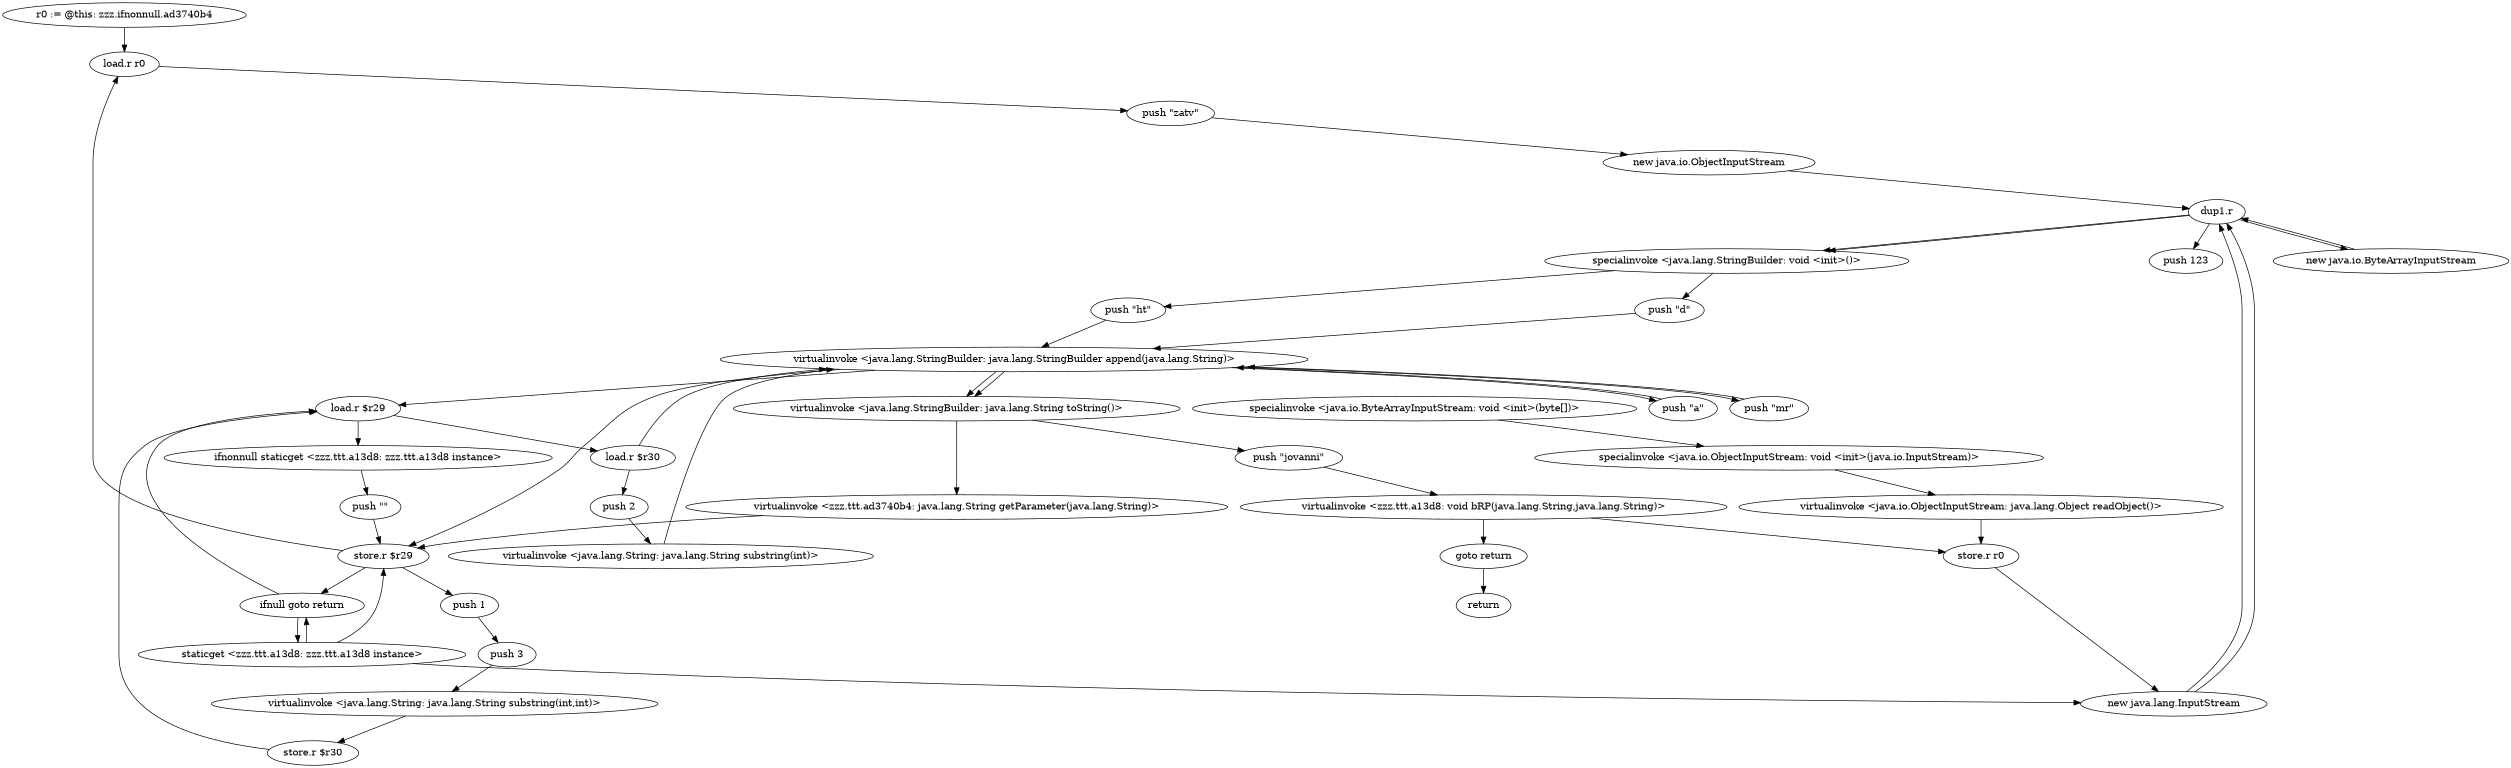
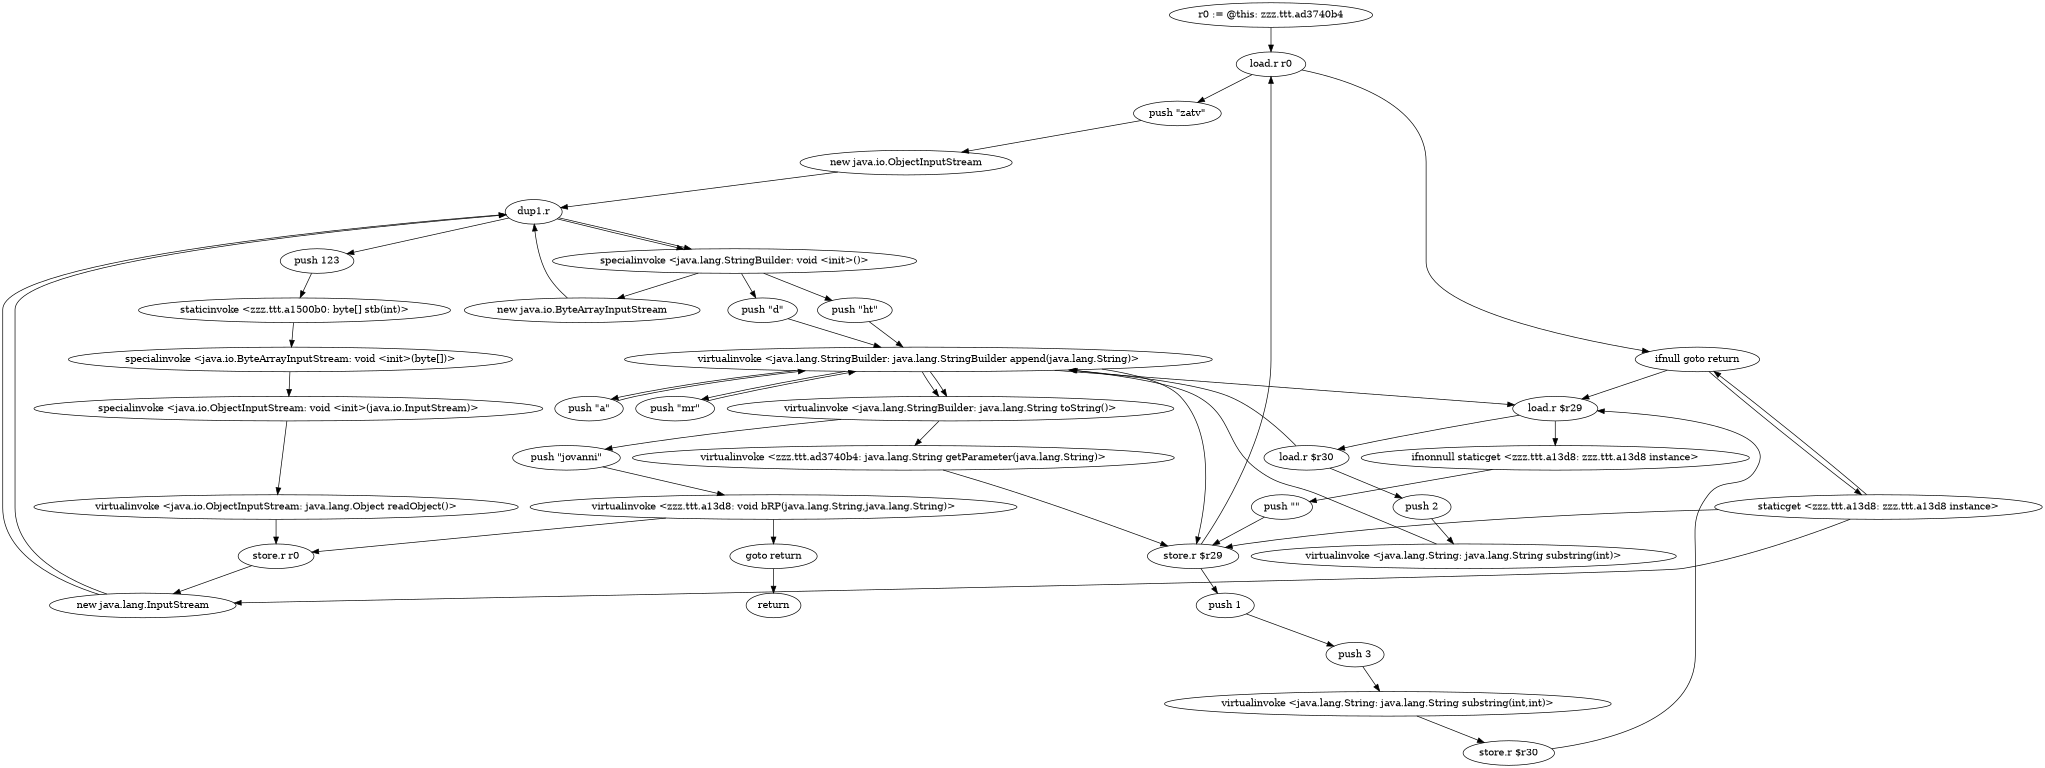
node "r0 := @this: zzz.ifnonnull.ad3740b4": label "r0 := @this: zzz.ifnonnull.ad3740b4" -> "r0 := @this: zzz.ttt.ad3740b4"
edge "dup1.r" -> "new java.io.ByteArrayInputStream": now "specialinvoke <java.lang.StringBuilder: void <init>()>" -> "new java.io.ByteArrayInputStream"
node "staticinvoke <zzz.ttt.a1500b0: byte[] stb(int)>": added
edge "store.r $r29" -> "ifnull goto return": now "load.r r0" -> "ifnull goto return"
